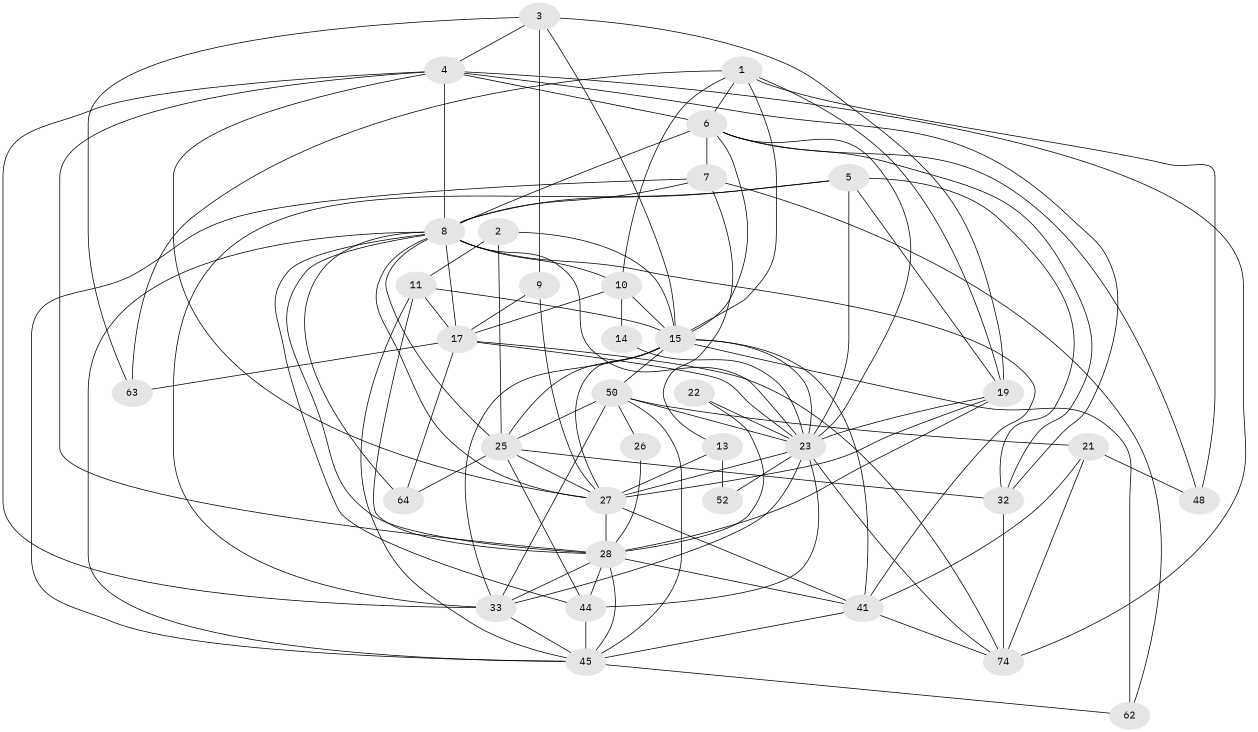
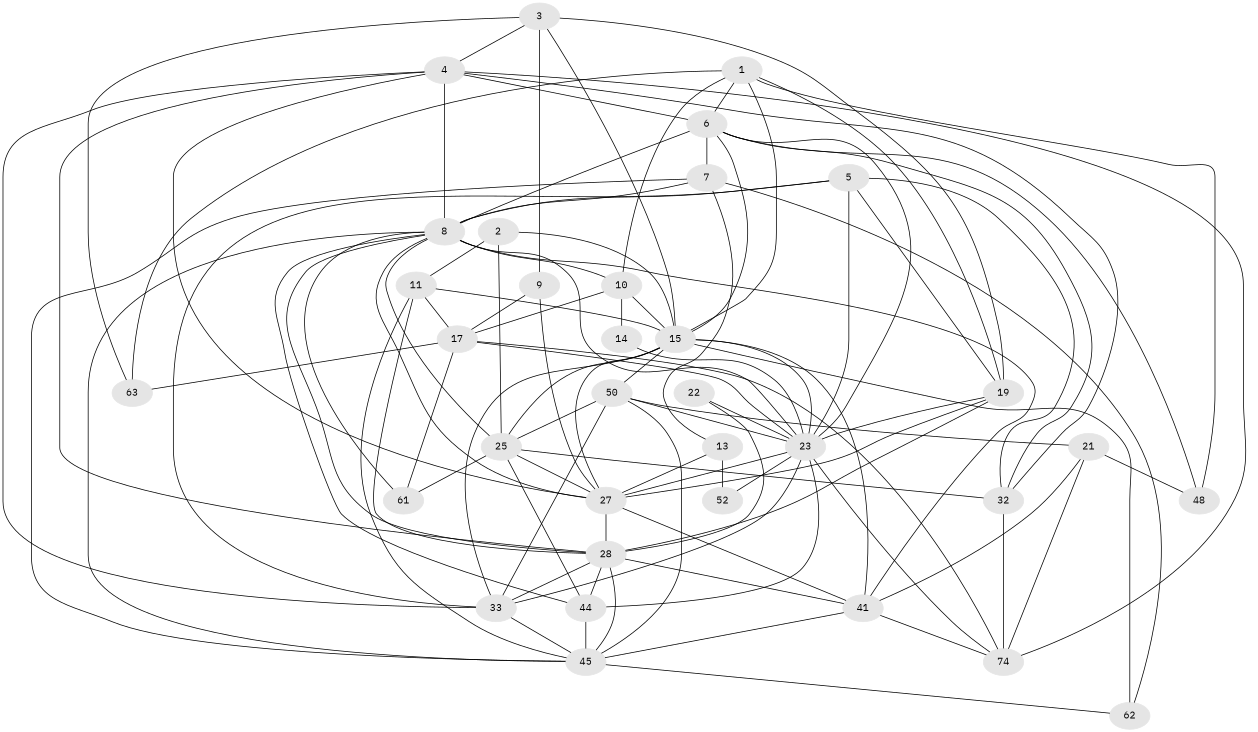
edge "8" -- "17": removed
node "26": removed
node "64": label "64" -> "61"
